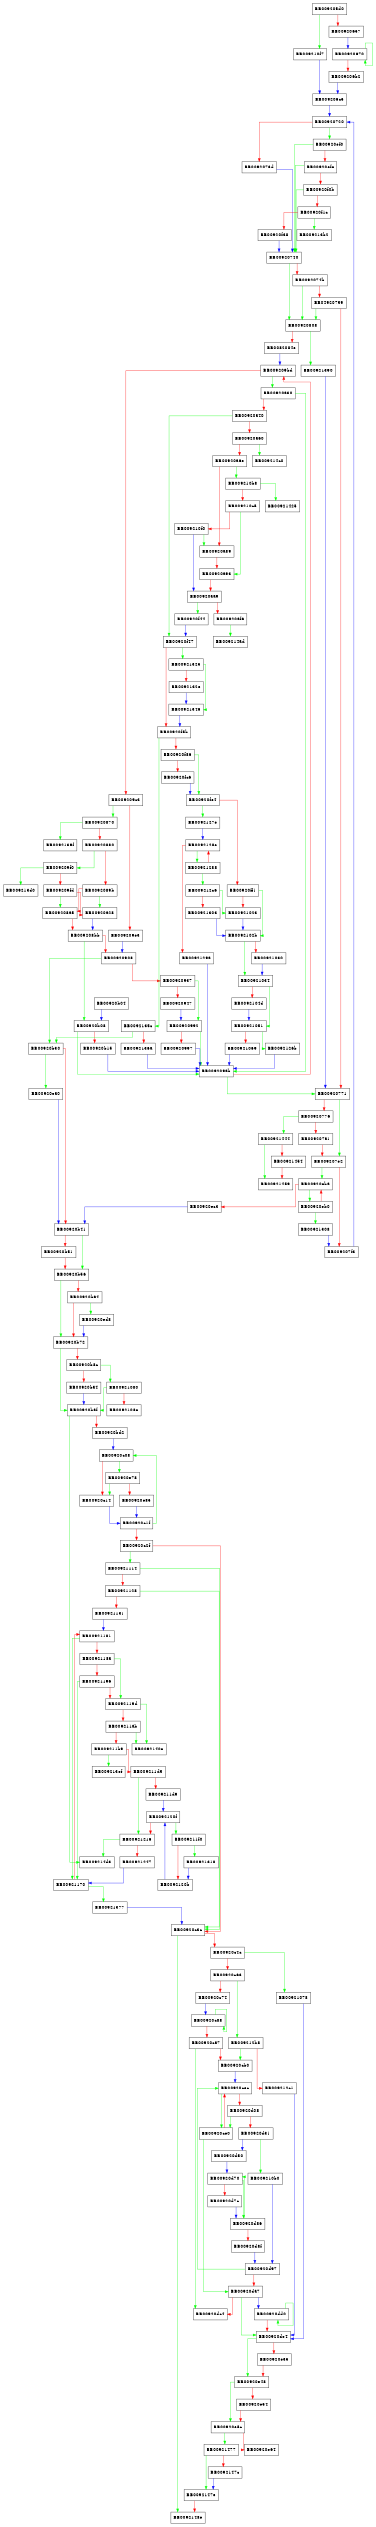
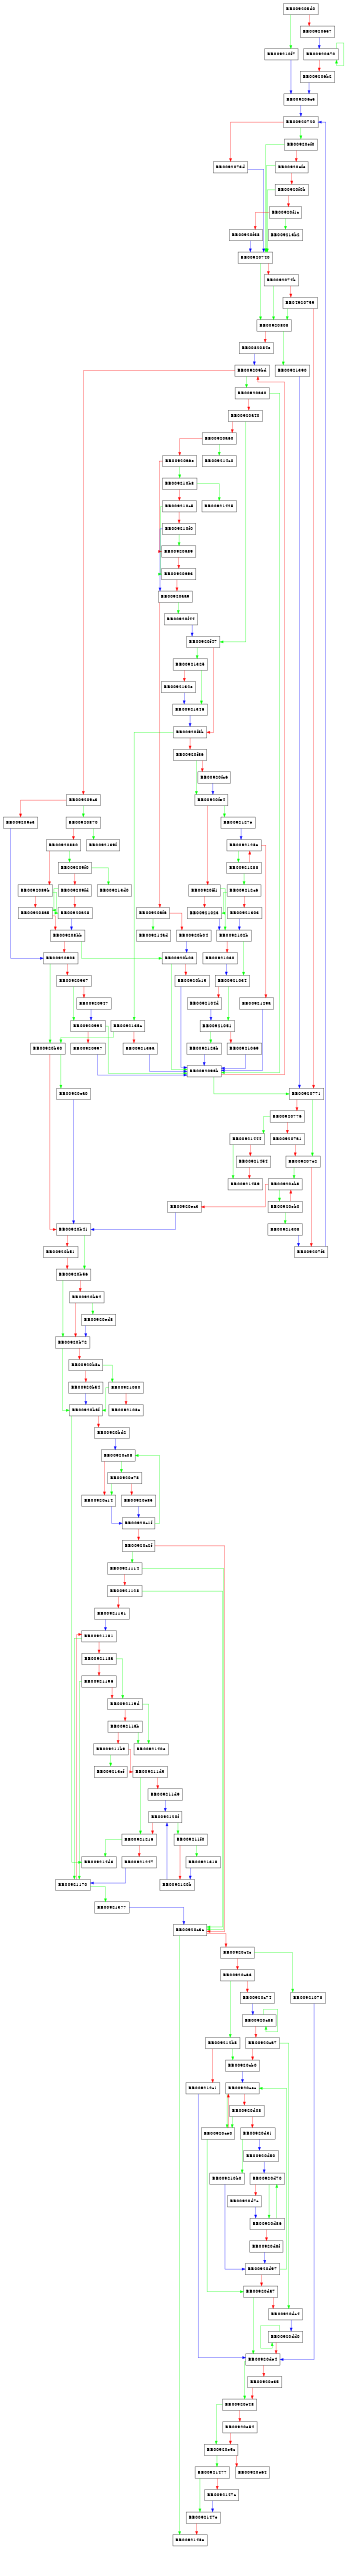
edge "BB00920af6" -> "BB00920b04": added
edge "BB00920da7" -> "BB00920dd0": now "BB00920dc4" -> "BB00920dd0"
